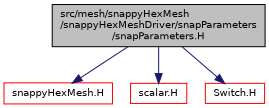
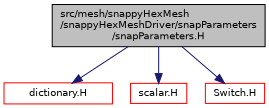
node "snappyHexMesh.H": label "snappyHexMesh.H" -> "dictionary.H"
